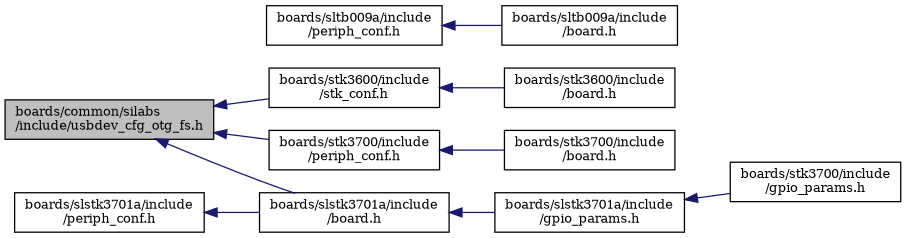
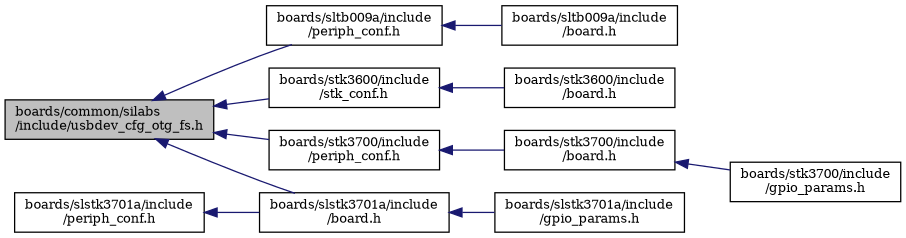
edge "boards/sltb009a/include /periph_conf.h" -> "boards/common/silabs /include/usbdev_cfg_otg_fs.h": added
edge "boards/stk3700/include /gpio_params.h" -> "boards/slstk3701a/include /gpio_params.h": now "boards/stk3700/include /gpio_params.h" -> "boards/stk3700/include /board.h"
